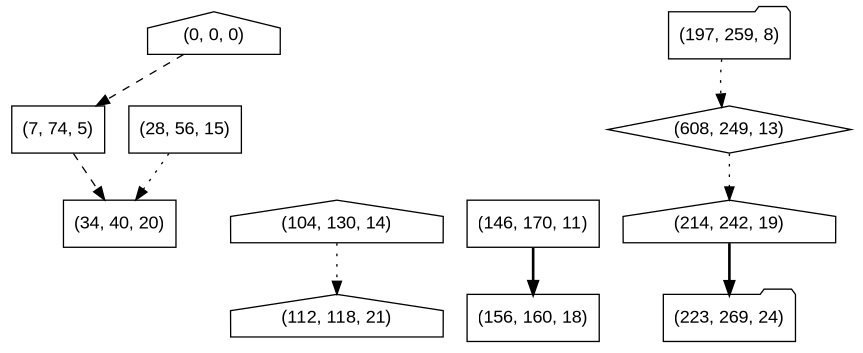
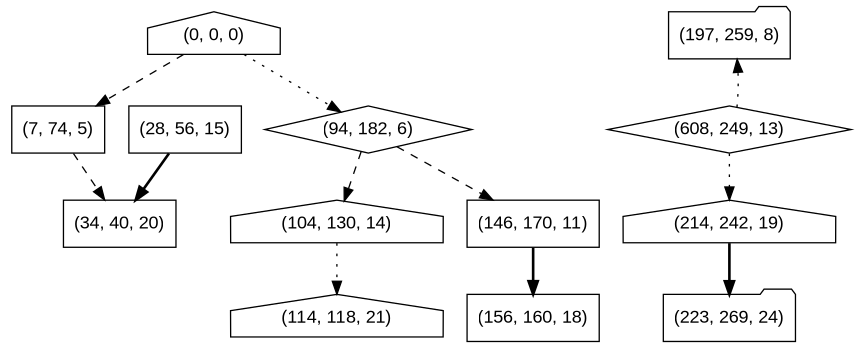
edge "(197, 259, 8)" -> "(608, 249, 13)": reversed
node "(94, 182, 6)": added
edge "(28, 56, 15)" -> "(34, 40, 20)": style dotted -> bold
node "(112, 118, 21)": label "(112, 118, 21)" -> "(114, 118, 21)"
